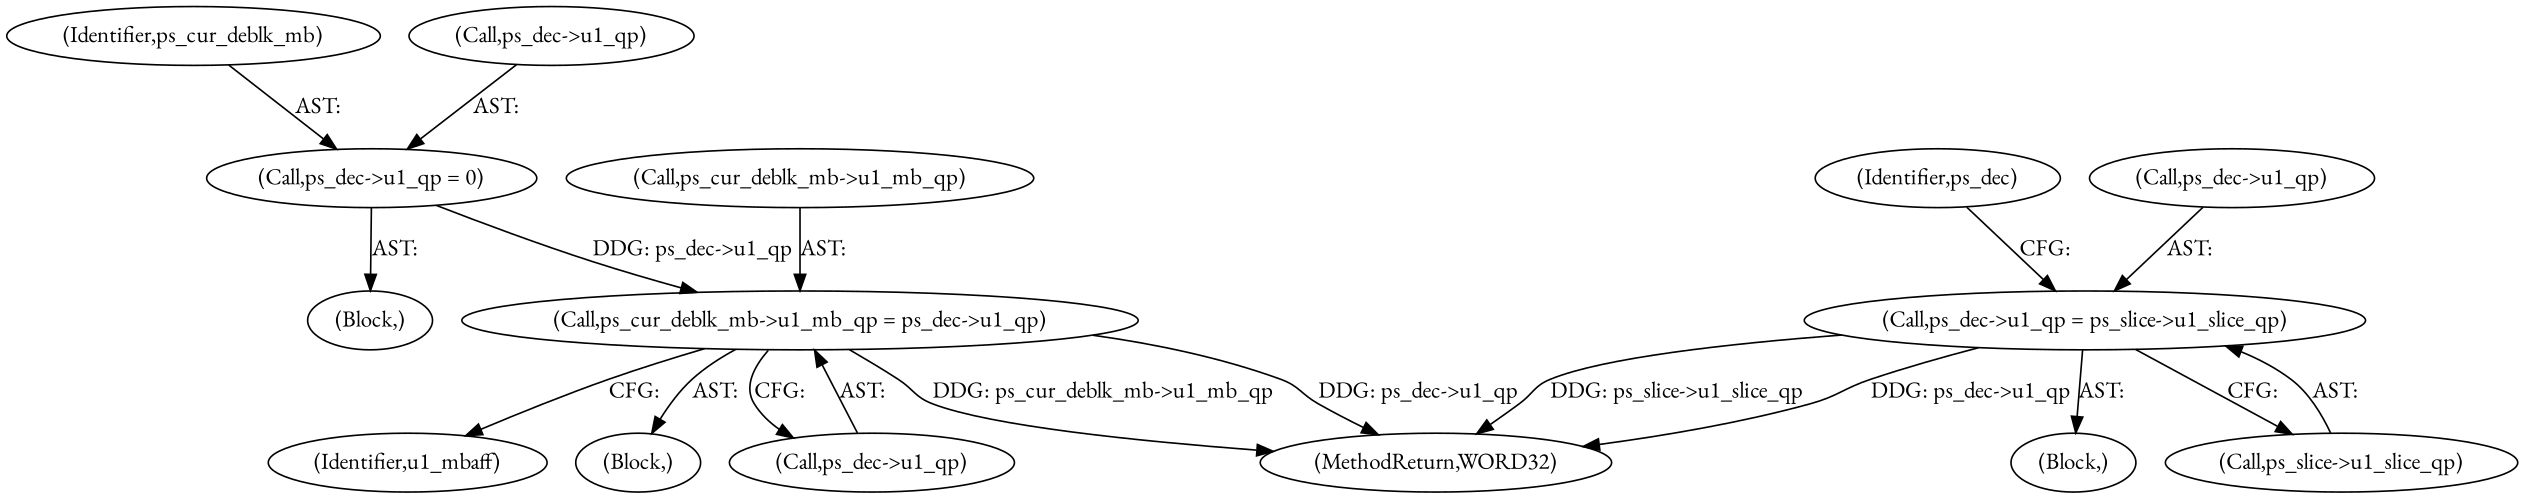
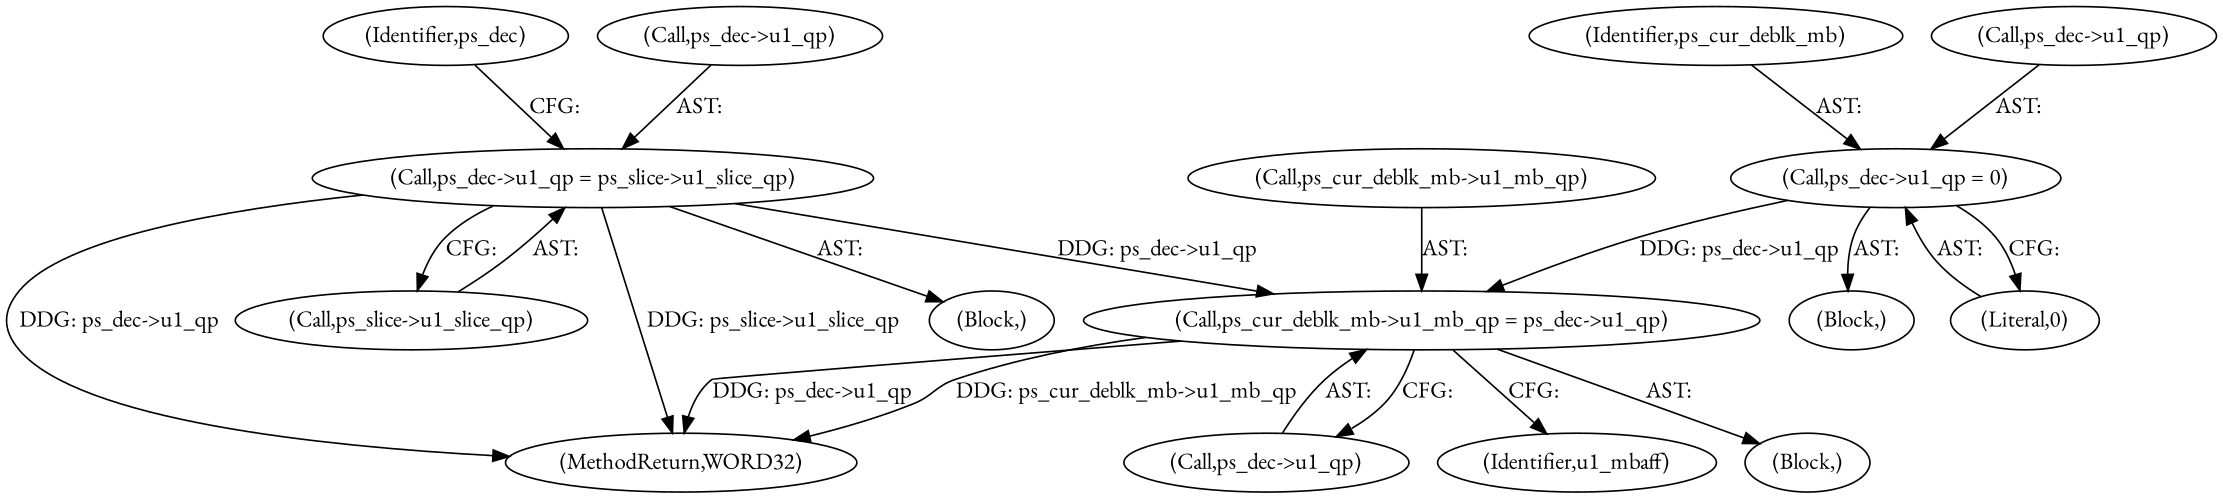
edge "(Call,ps_dec->u1_qp = ps_slice->u1_slice_qp)" -> "(Call,ps_cur_deblk_mb->u1_mb_qp = ps_dec->u1_qp)": added, label "DDG: ps_dec->u1_qp"
node "(Literal,0)": added
